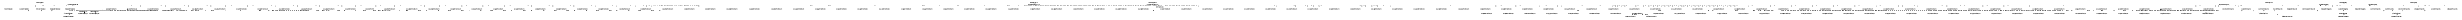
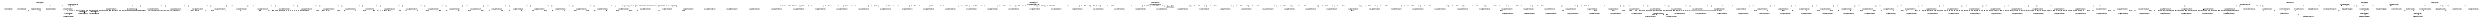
node "10.1.80.1:33552#ServerID_OuterContainerID": added
